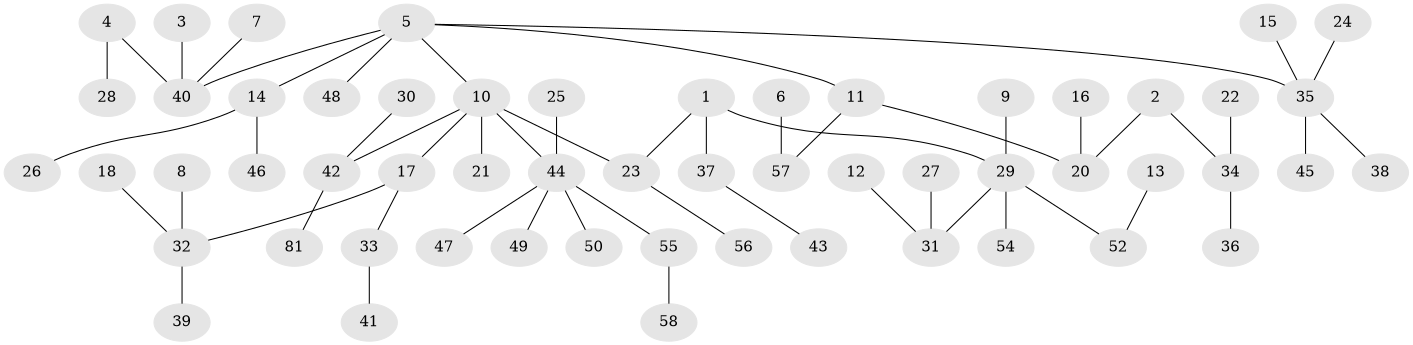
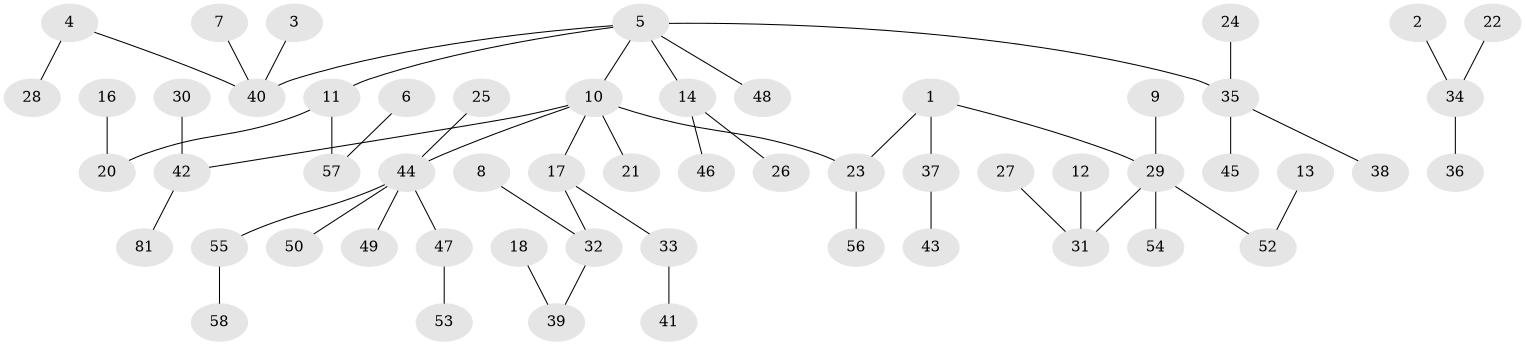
node "15": removed
edge "2" -- "20": removed
edge "18" -- "32": now "18" -- "39"
node "53": added
